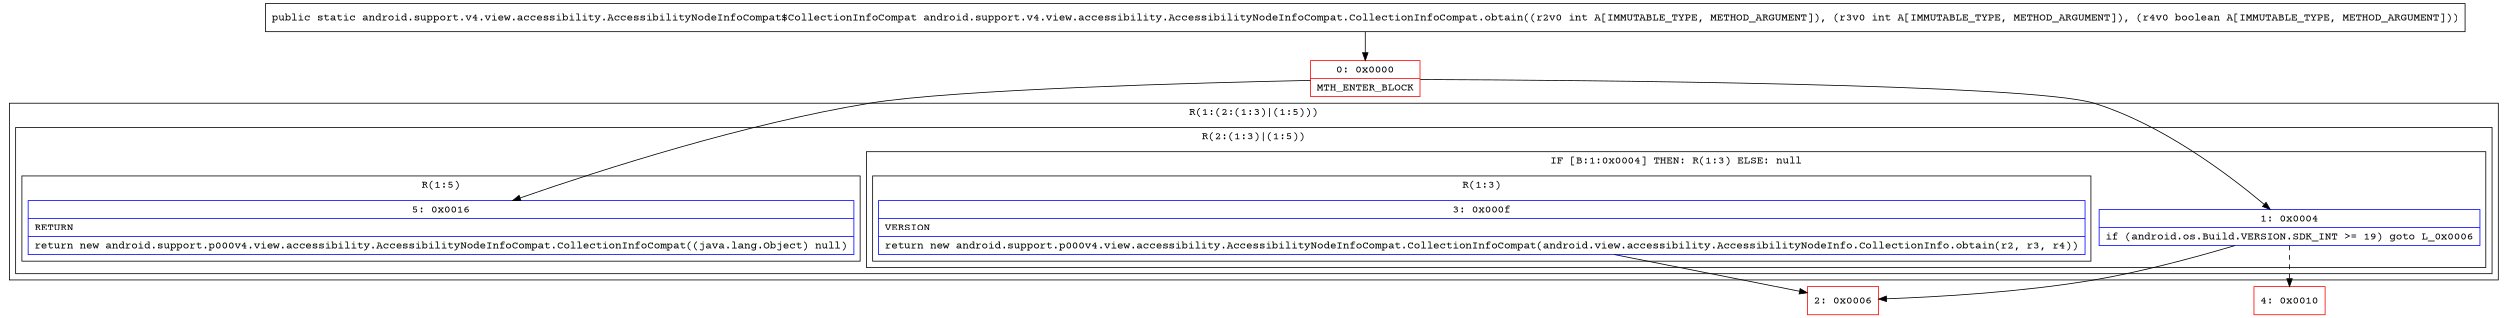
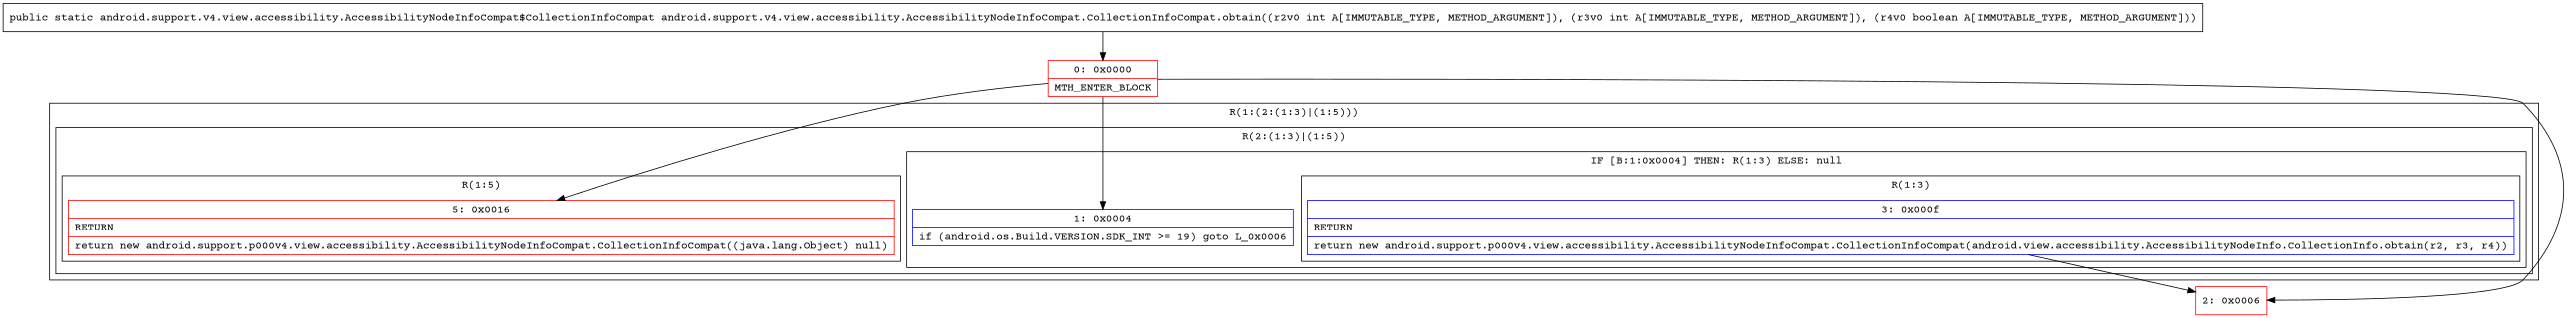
node "3: 0x000f": text "VERSION" -> "RETURN"
node "5: 0x0016": color blue -> red
edge "1: 0x0004" -> "2: 0x0006": now "0: 0x0000" -> "2: 0x0006"
node "4: 0x0010": removed
